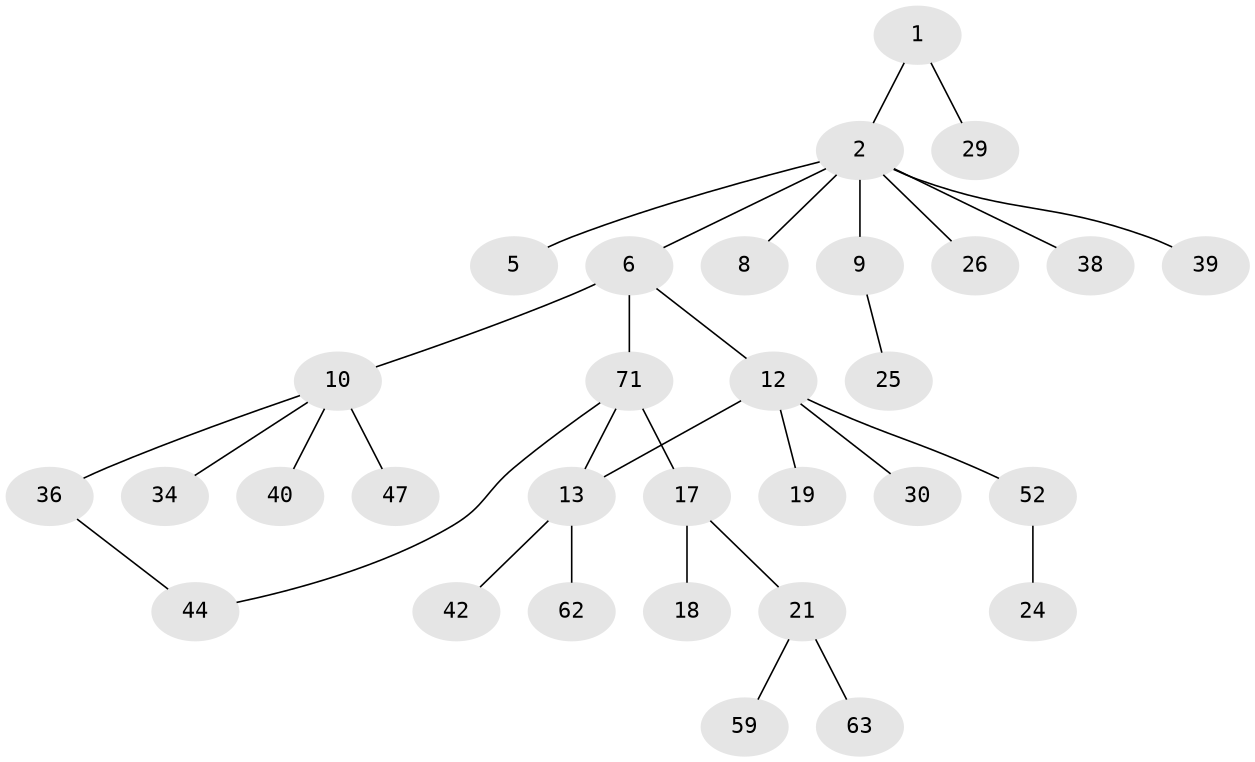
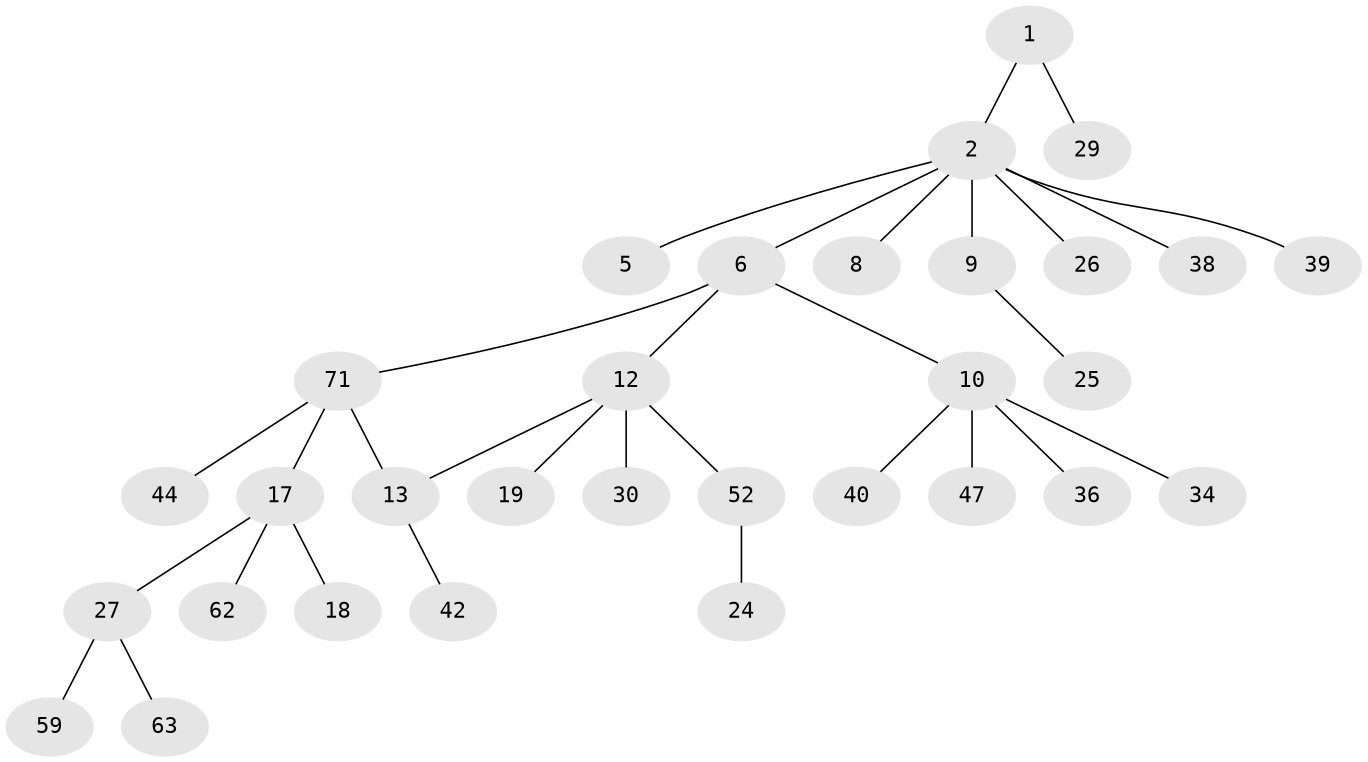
edge "36" -- "44": removed
edge "13" -- "62": now "17" -- "62"
node "21": label "21" -> "27"
